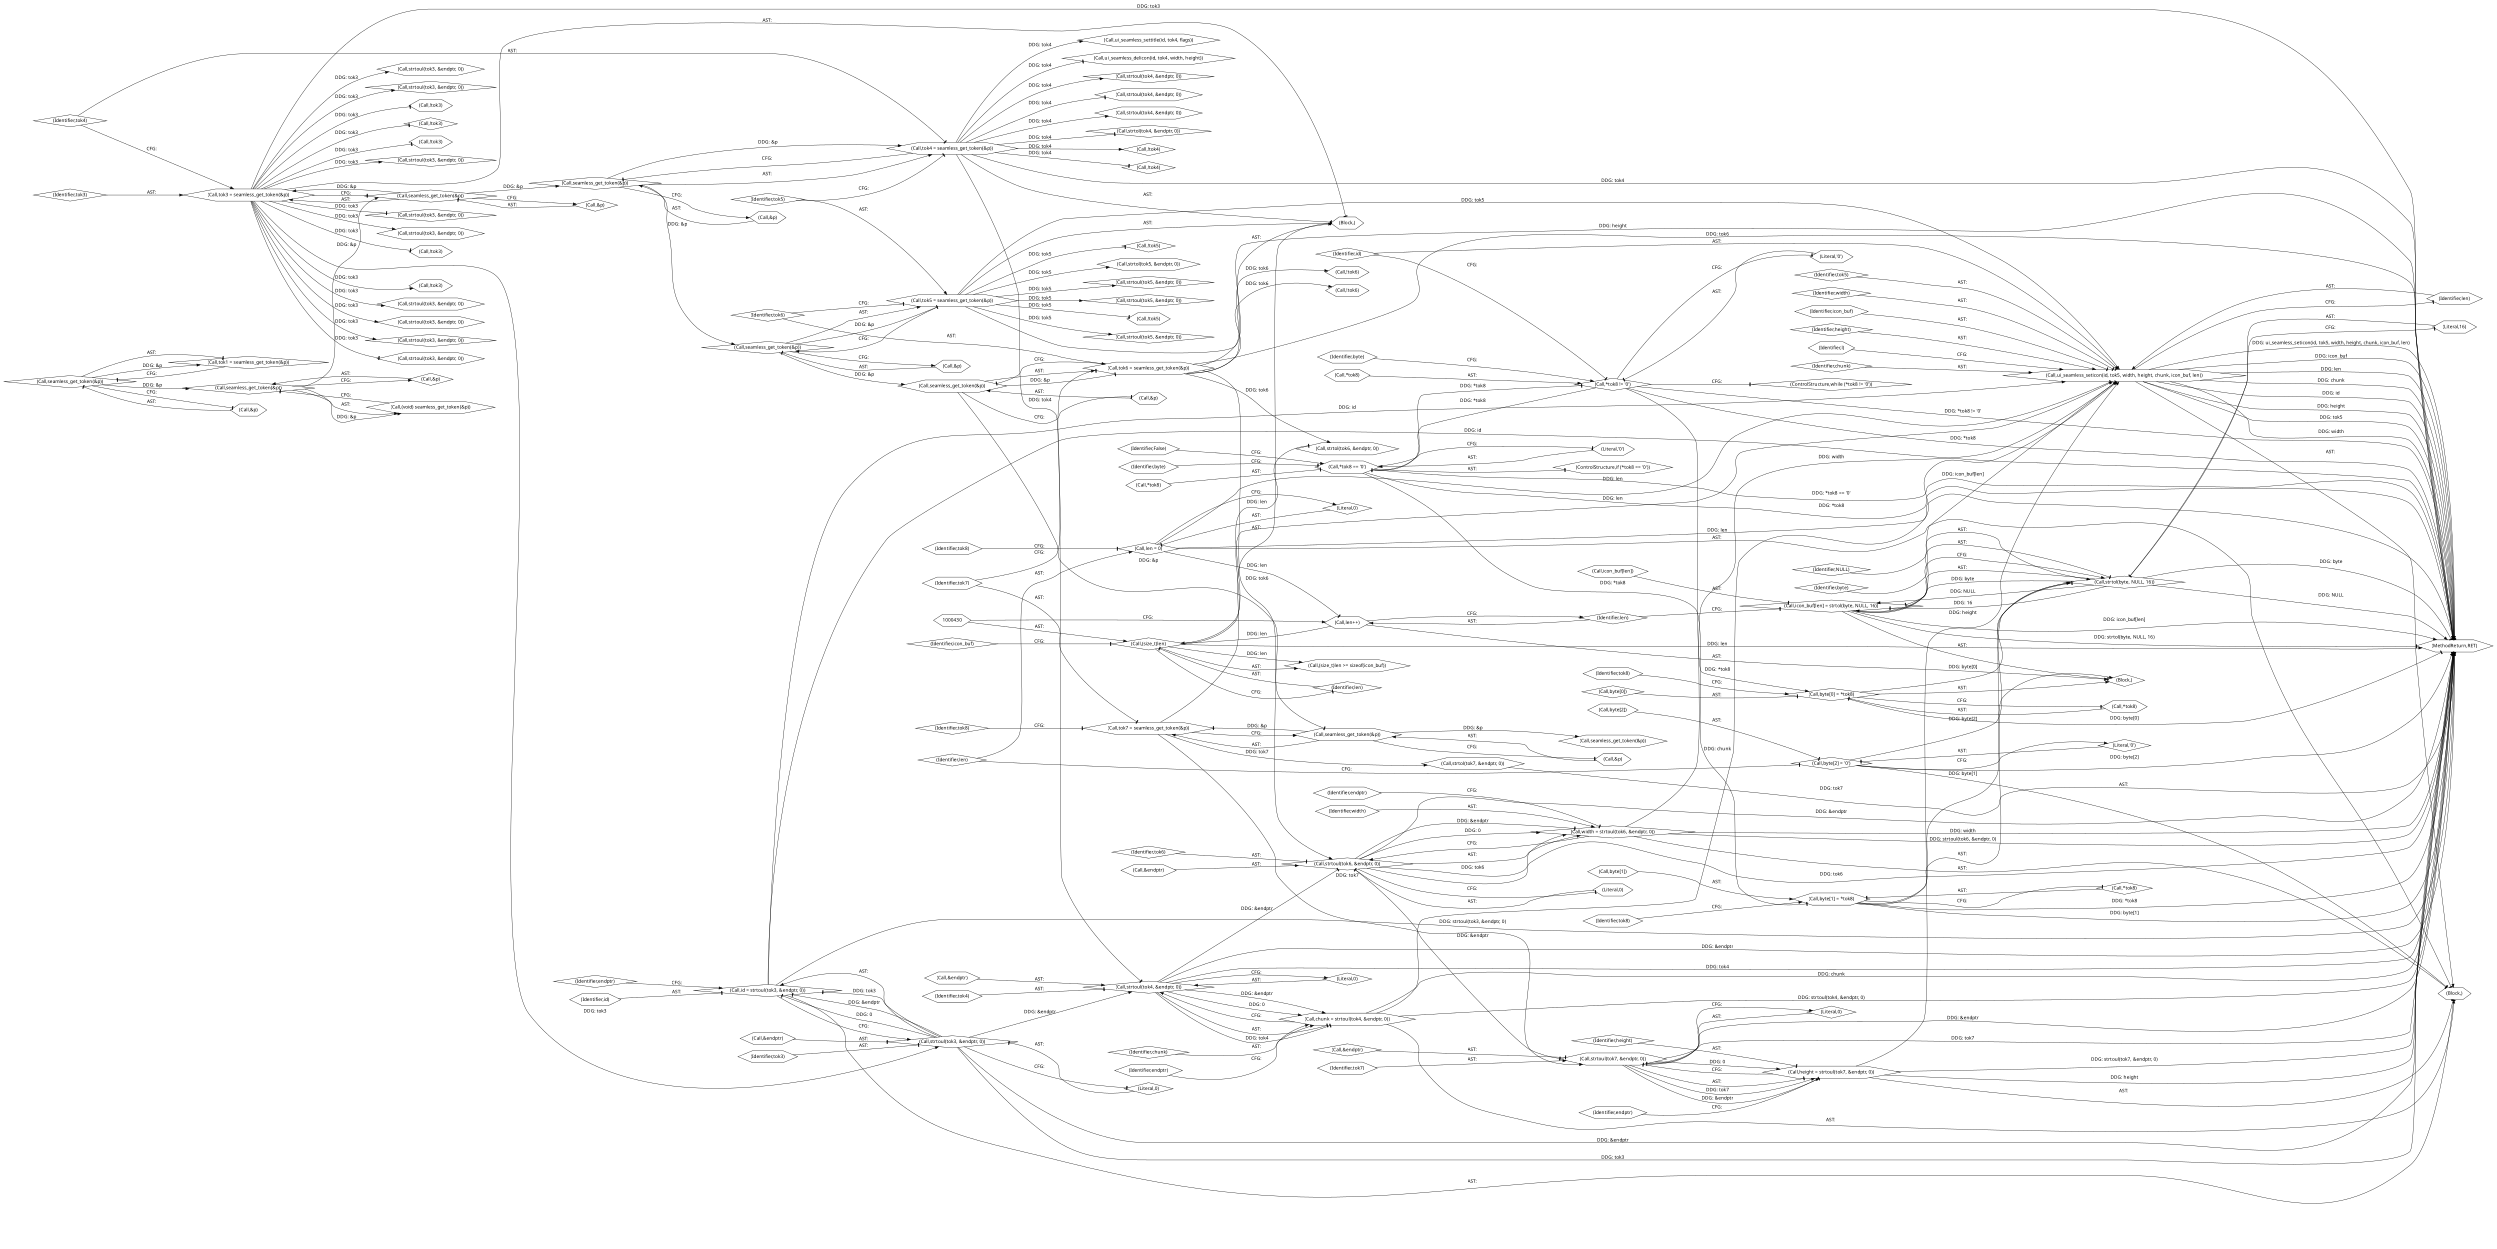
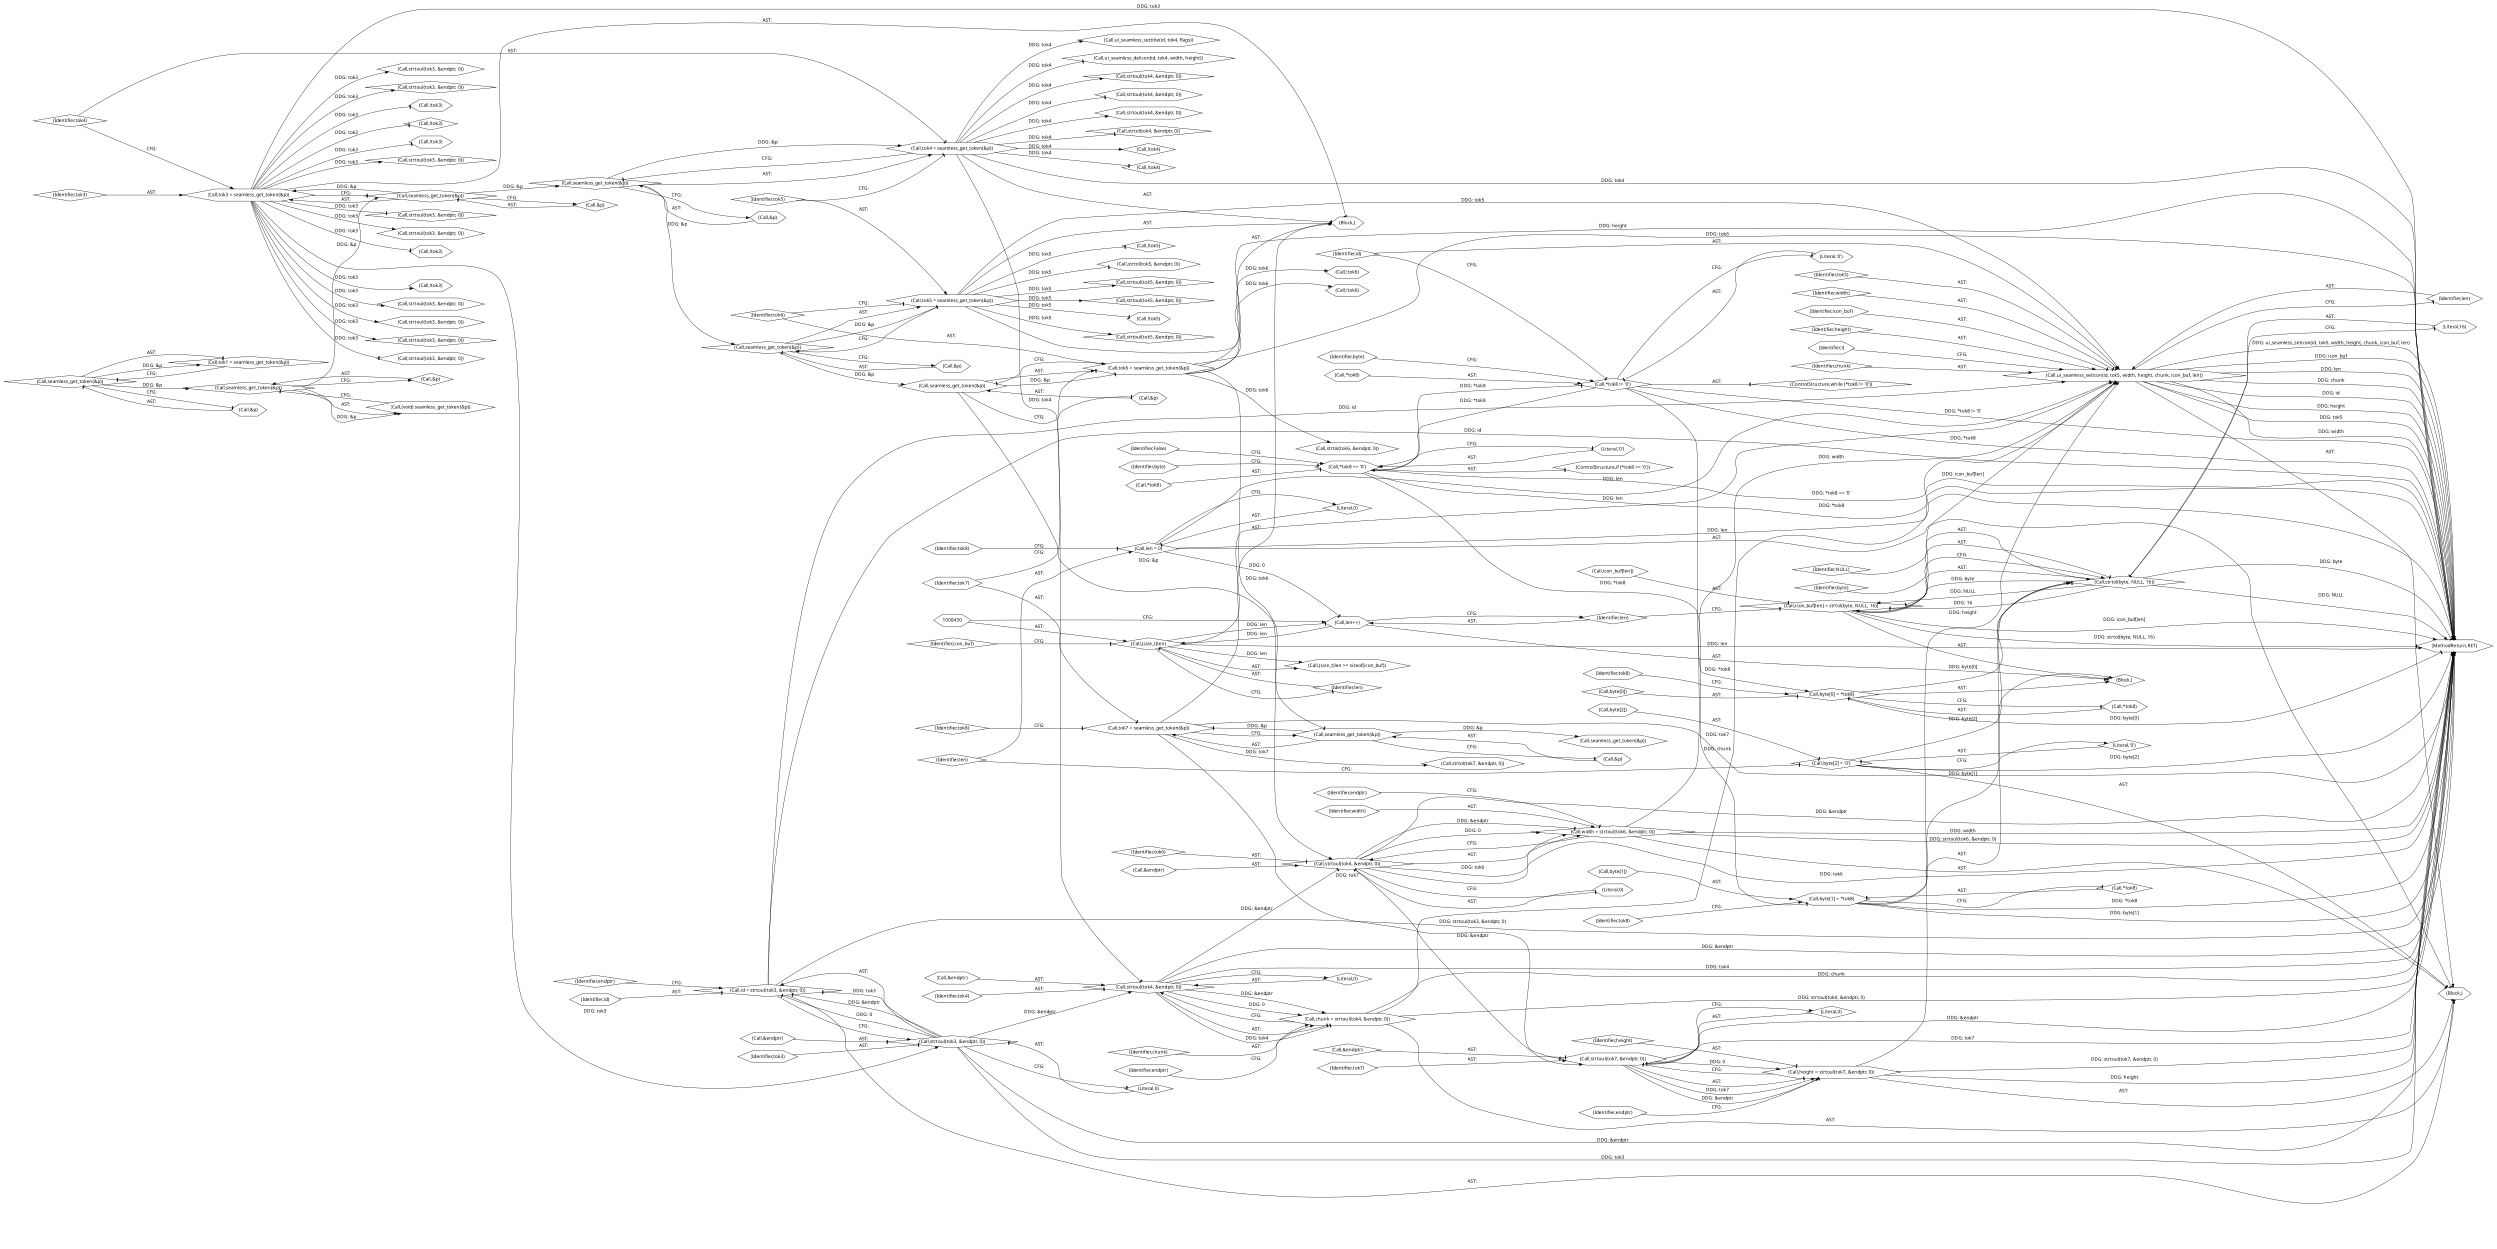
edge "(Call,tok5 = seamless_get_token(&p))" -> "(Call,strtol(tok5, &endptr, 0))": arrowhead normal -> tee
edge "(Call,*tok8 != '0')" -> "(ControlStructure,while (*tok8 != '0'))": label "CFG: " -> "AST: "
edge "(Call,*tok8 != '0')" -> "(Call,*tok8 == '0')": arrowhead tee -> normal
edge "(Call,(size_t)len)" -> "(Call,strtol(tok6, &endptr, 0))": now "(Call,(size_t)len)" -> "(Call,len++)"
edge "(Call,len = 0)" -> "(Call,len++)": label "DDG: len" -> "DDG: 0"
edge "(Call,strtol(tok7, &endptr, 0))" -> "(MethodReturn,RET)": now "(Call,tok7 = seamless_get_token(&p))" -> "(MethodReturn,RET)"
